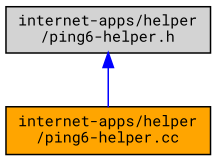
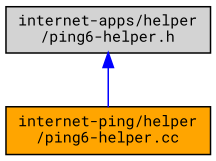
node "internet-apps/helper /ping6-helper.cc": label "internet-apps/helper /ping6-helper.cc" -> "internet-ping/helper /ping6-helper.cc"
